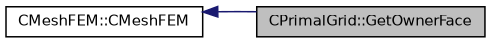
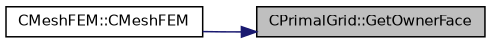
edge "CPrimalGrid::GetOwnerFace" -> "CMeshFEM::CMeshFEM": reversed
